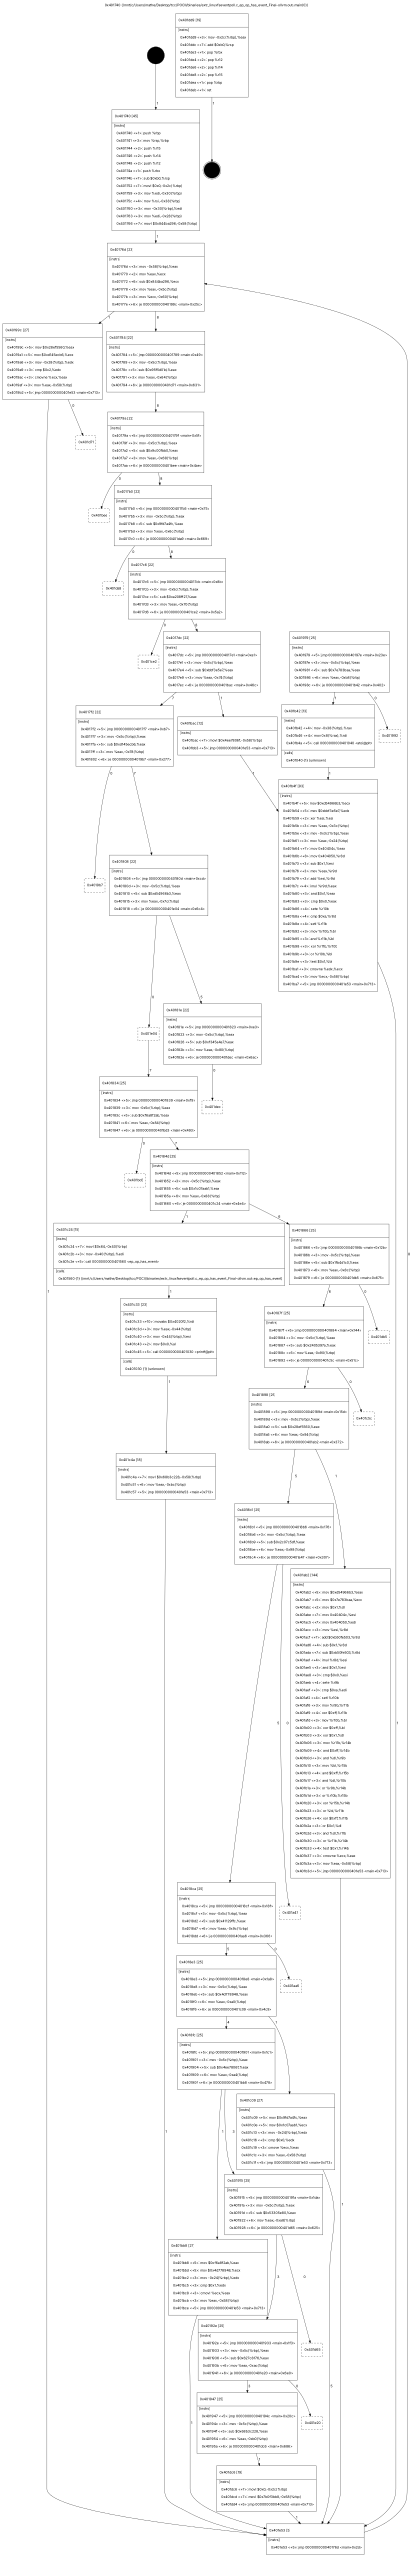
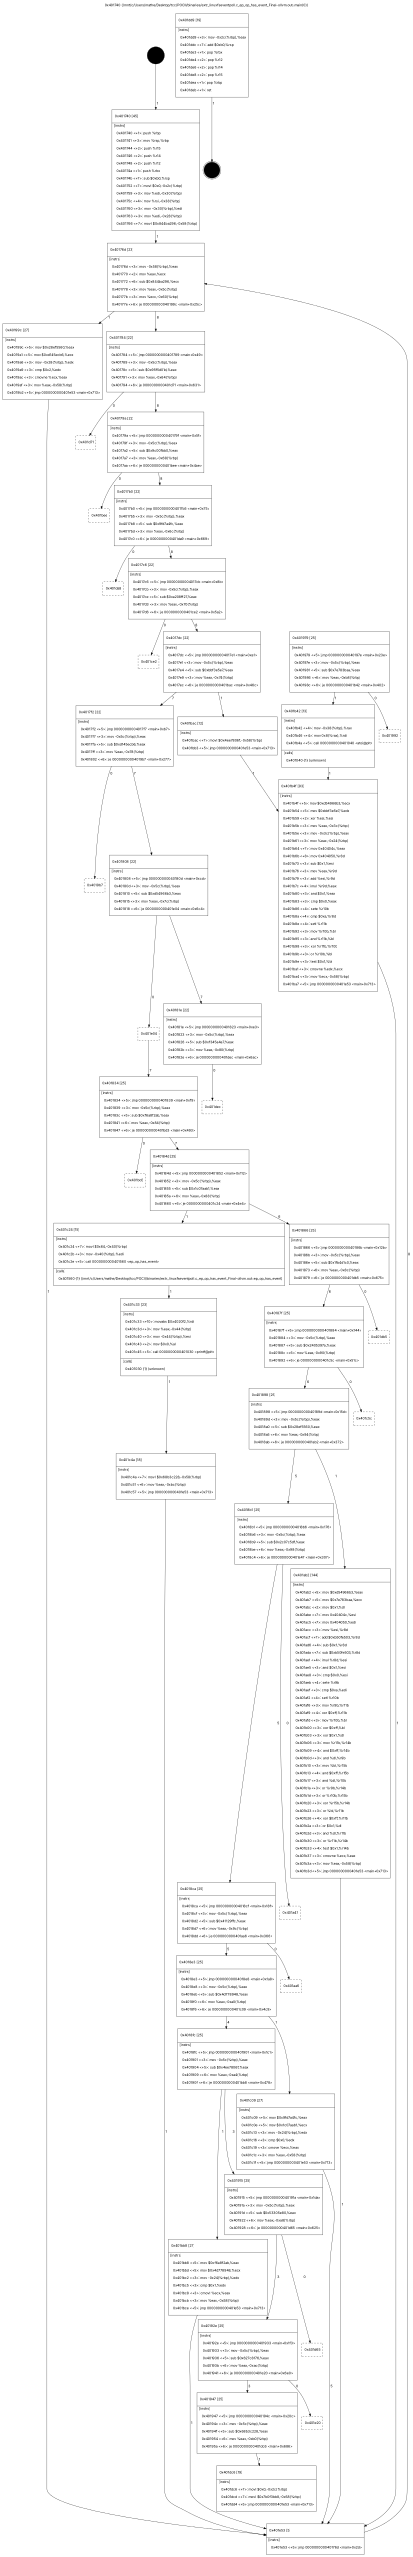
edge "0x40199c [27]" -> "0x401d71": now "0x401784 [22]" -> "0x401d71"
edge "0x401808 [22]" -> "0x40181e [22]": label " 5" -> " 7"
edge "0x401dc6 [19]" -> "0x401e53 [5]": removed, label "1"
